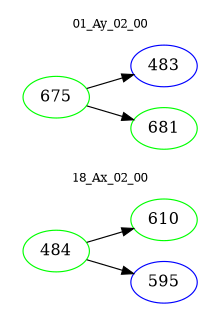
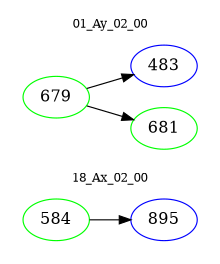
node "675": label "675" -> "679"
node "610": removed
node "484": label "484" -> "584"
node "595": label "595" -> "895"
